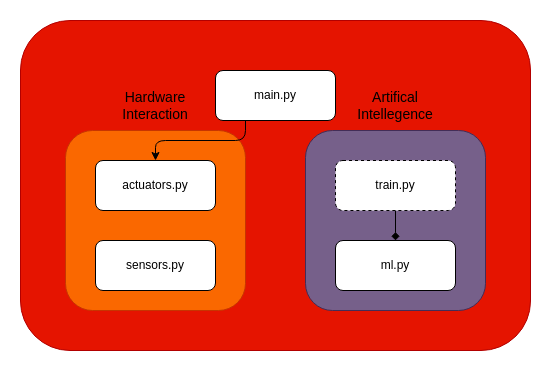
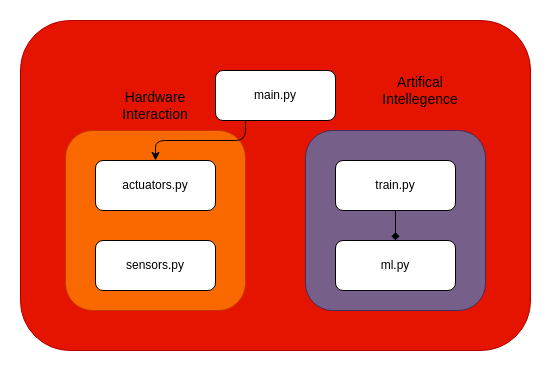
node "Artifical Intellegence": moved (396, 106) -> (421, 91)
node "train.py": style dashed -> solid
